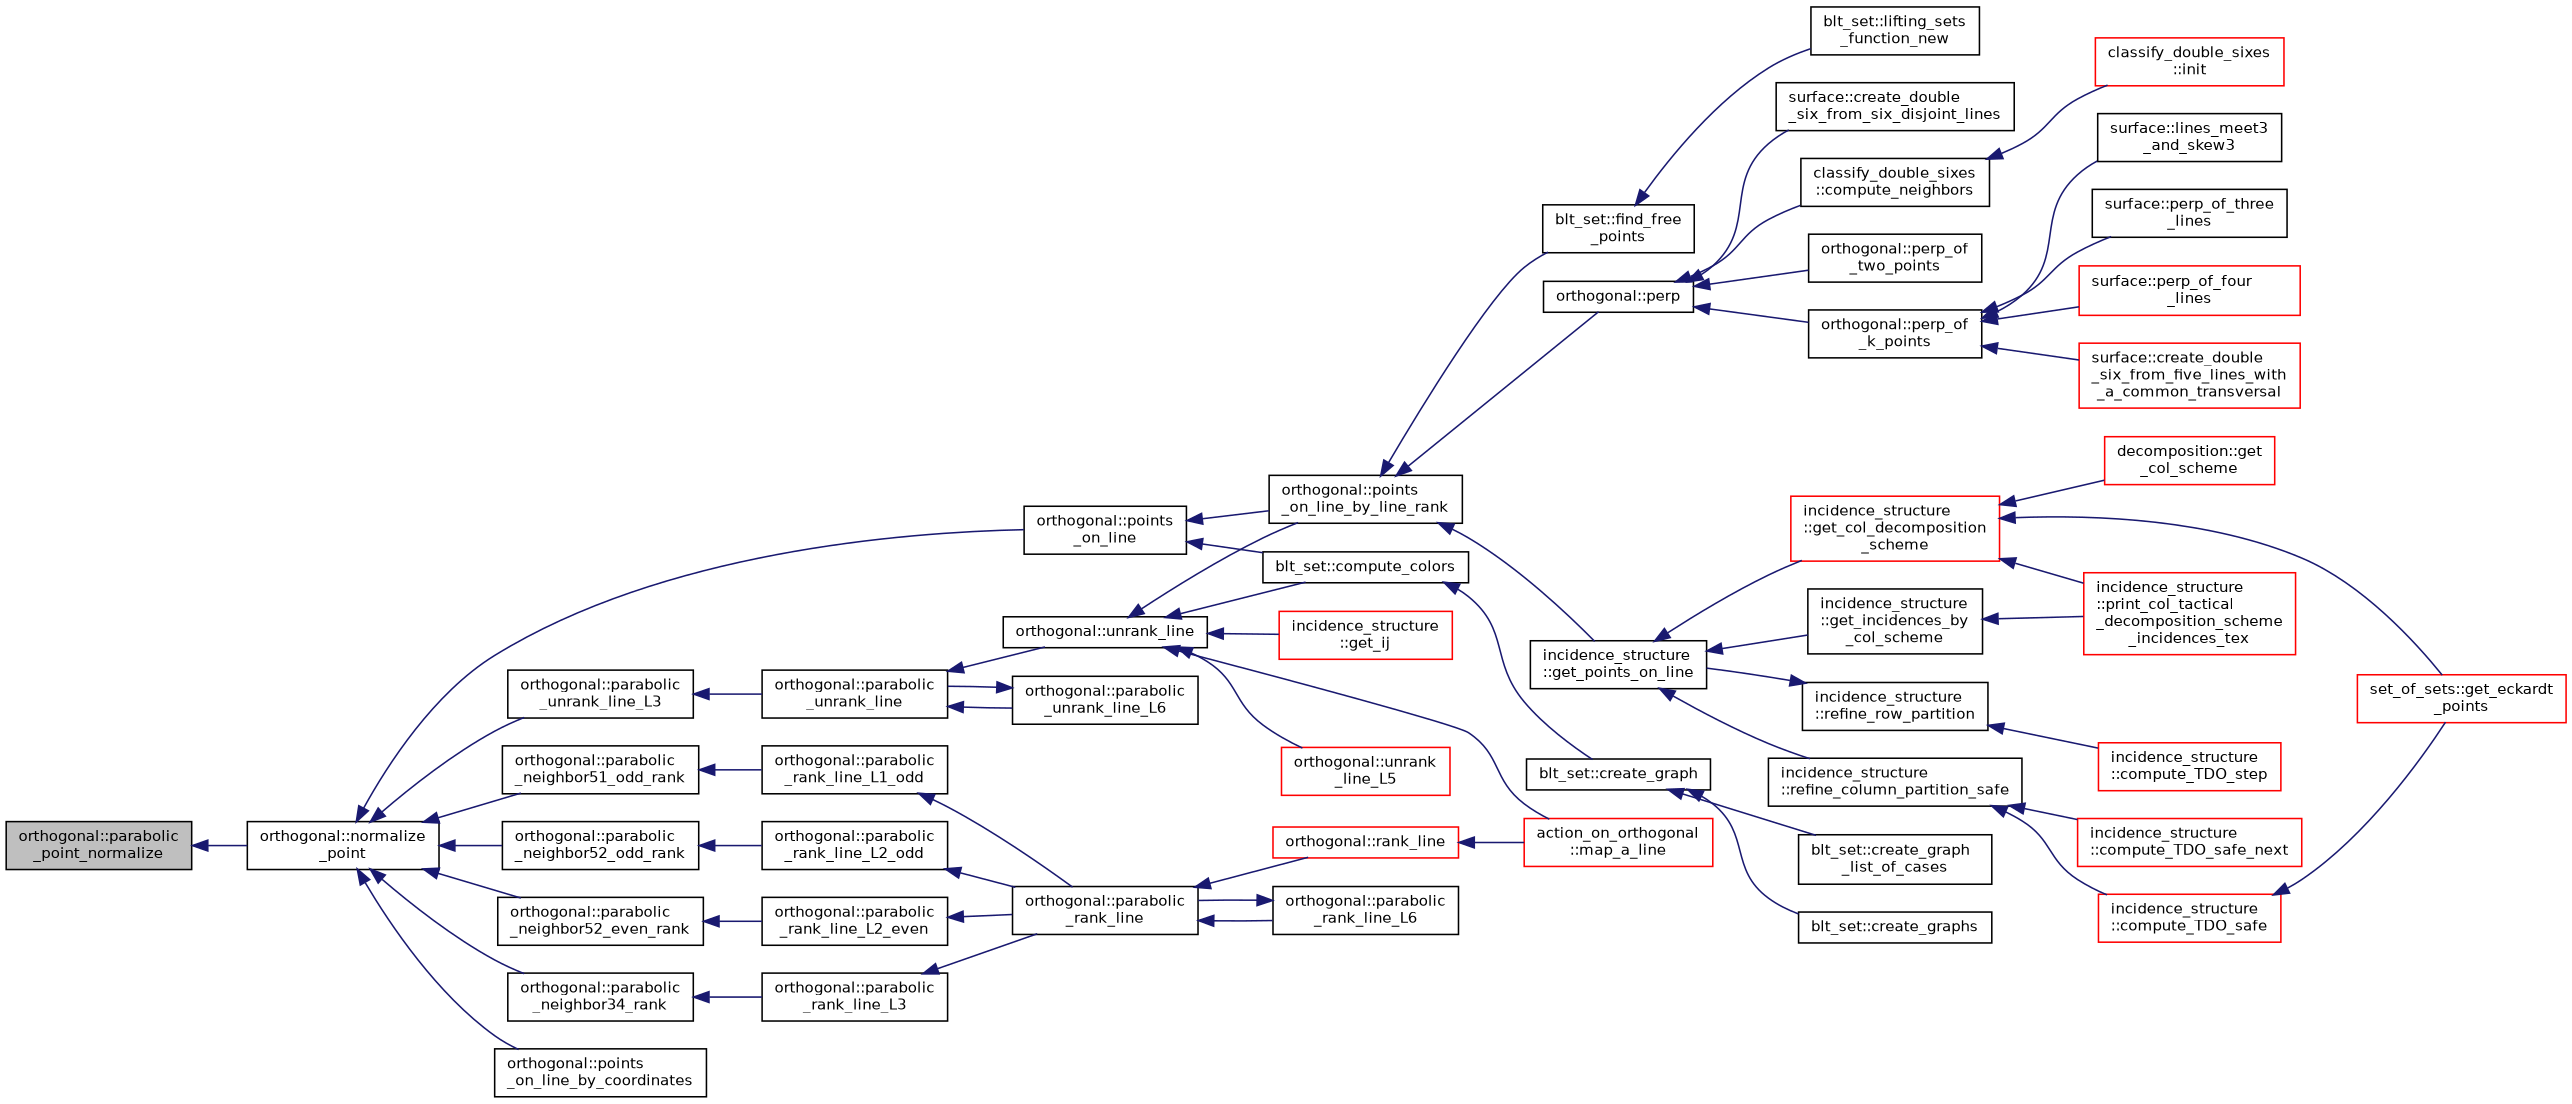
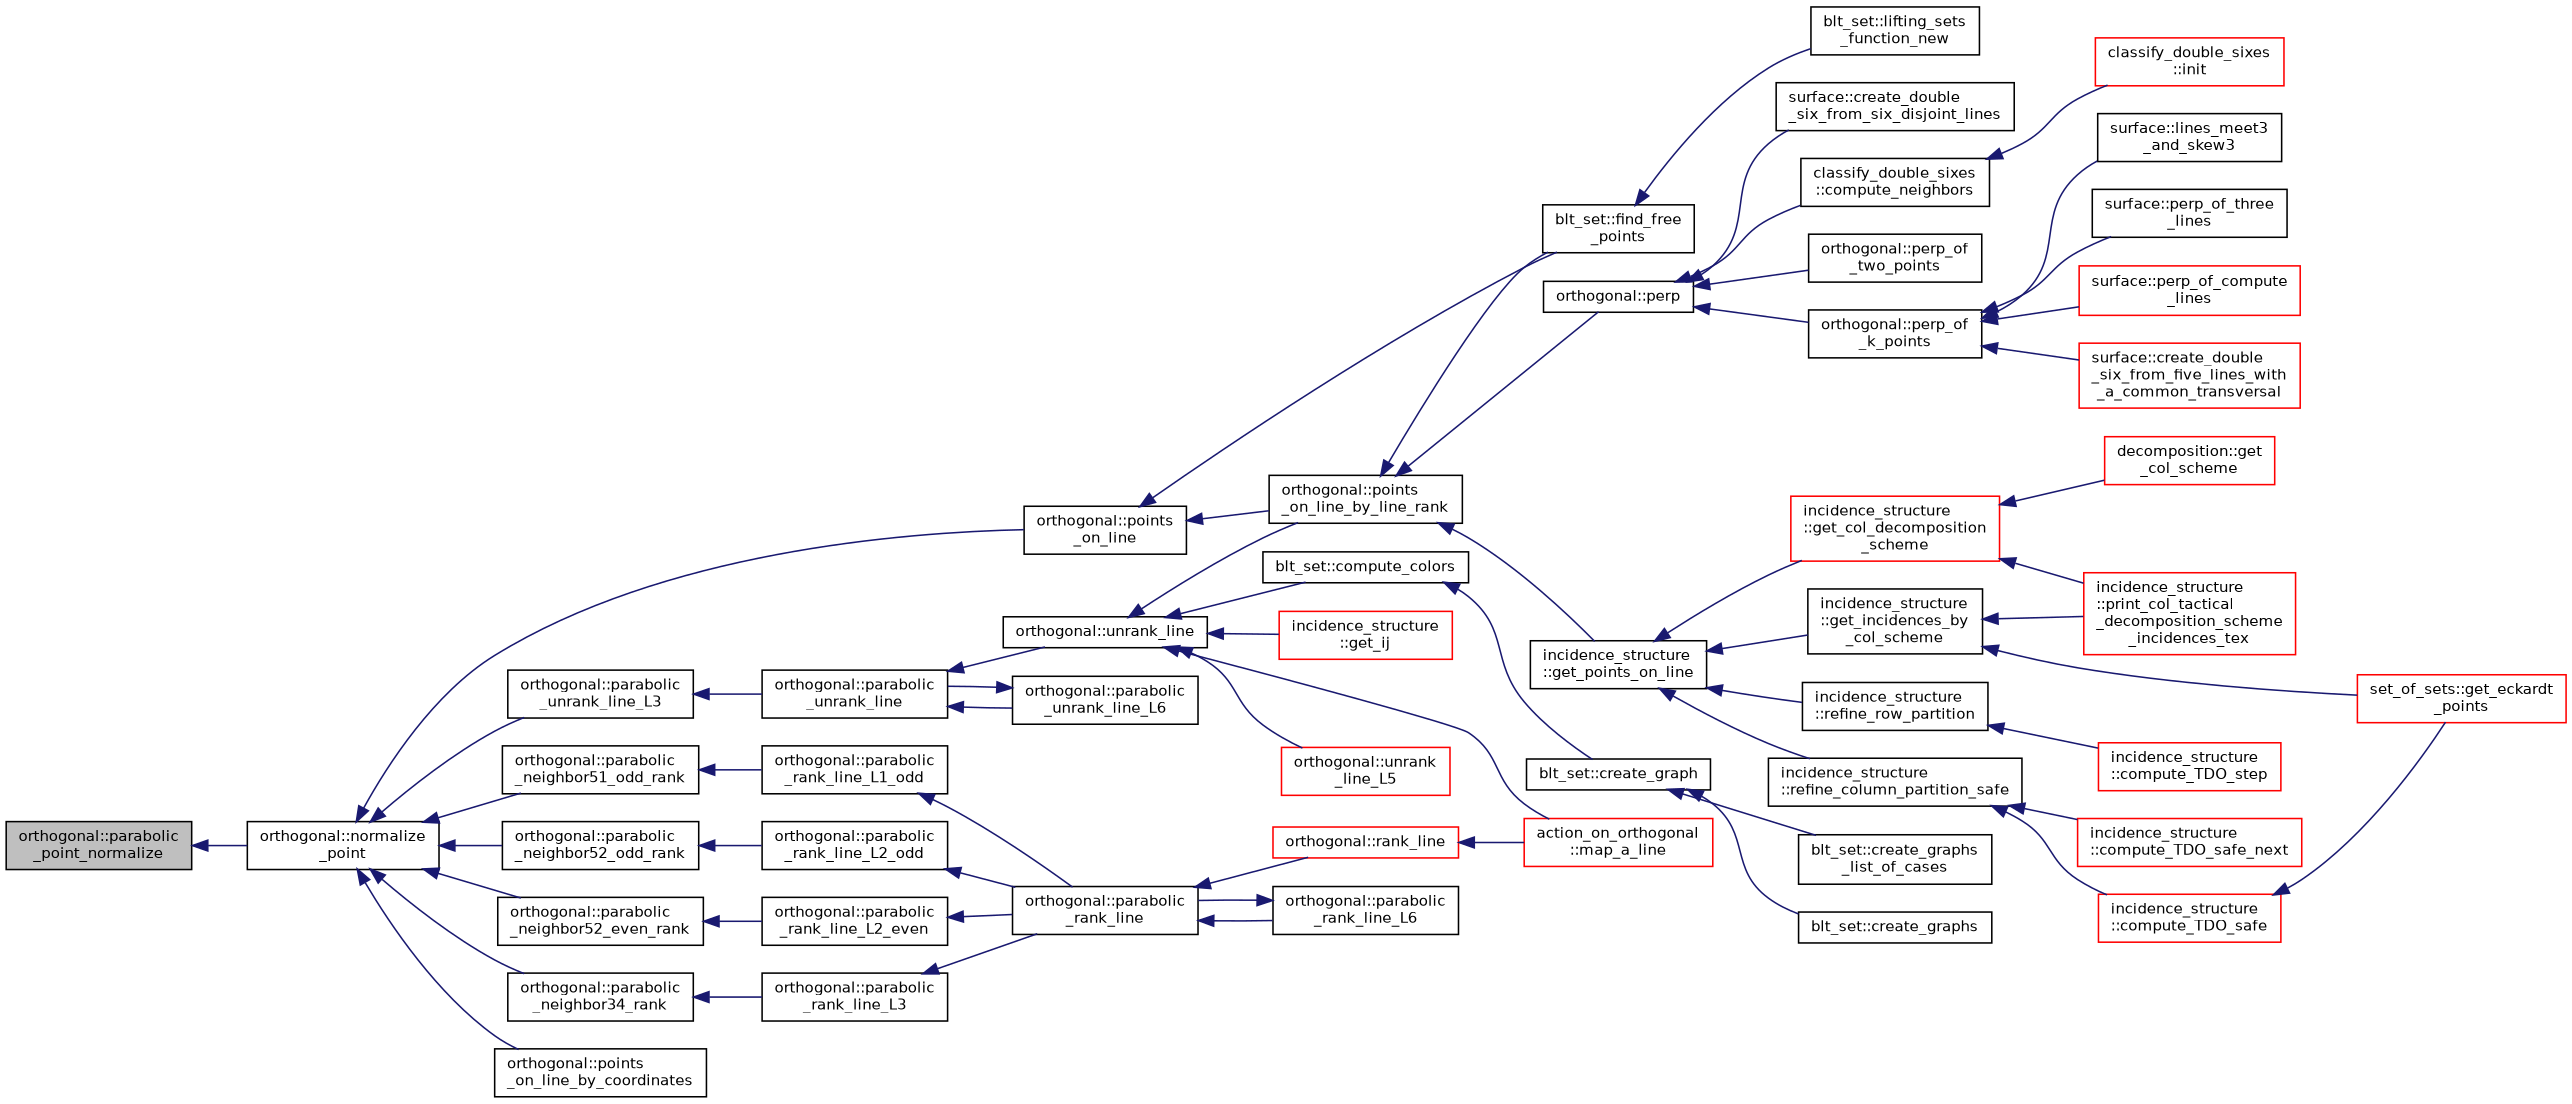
node "surface::perp_of_four _lines": label "surface::perp_of_four _lines" -> "surface::perp_of_compute _lines"
edge "set_of_sets::get_eckardt _points" -> "incidence_structure ::get_col_decomposition _scheme": now "set_of_sets::get_eckardt _points" -> "incidence_structure ::get_incidences_by _col_scheme"
edge "blt_set::compute_colors" -> "orthogonal::points _on_line": now "blt_set::find_free _points" -> "orthogonal::points _on_line"
edge "incidence_structure ::get_points_on_line" -> "incidence_structure ::refine_row_partition": reversed
node "blt_set::create_graph _list_of_cases": label "blt_set::create_graph _list_of_cases" -> "blt_set::create_graphs _list_of_cases"
